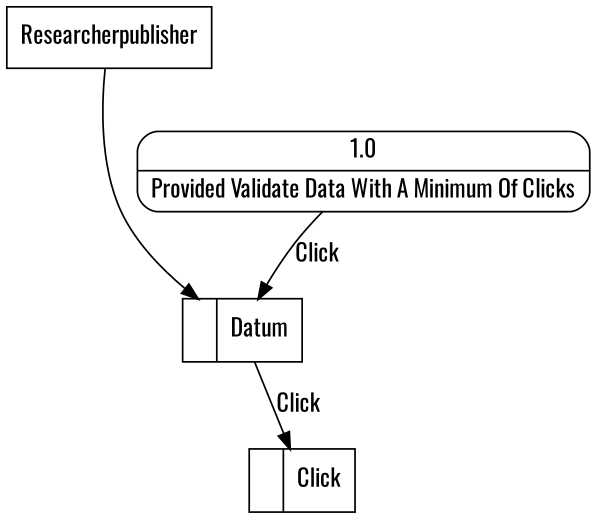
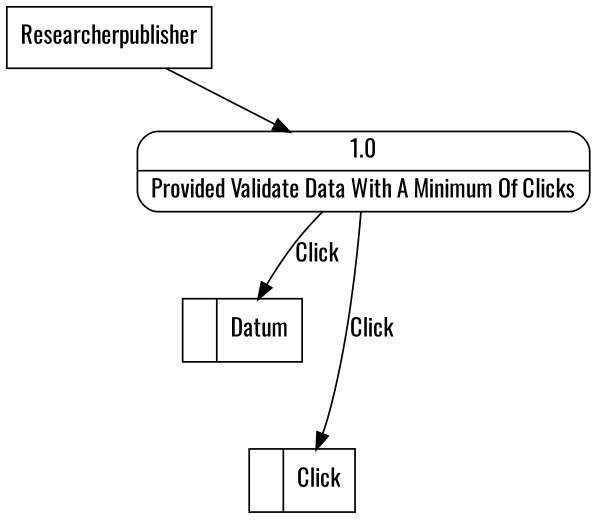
edge "Researcherpublisher" -> "Datum": now "Researcherpublisher" -> "1.0"
edge "Datum" -> "Click": now "1.0" -> "Click"
